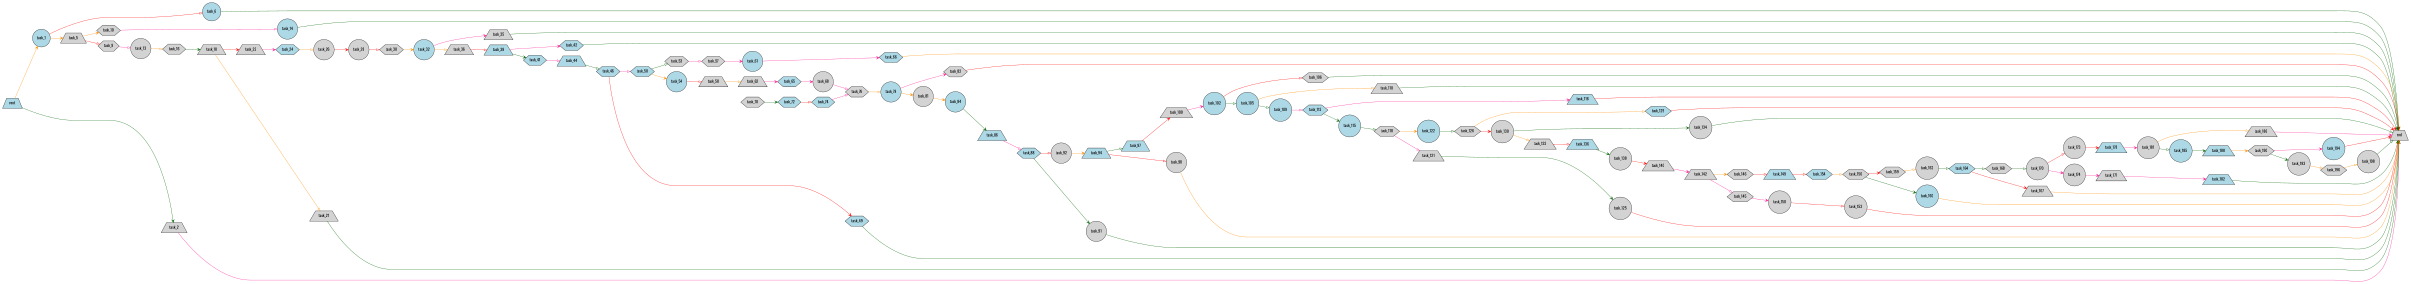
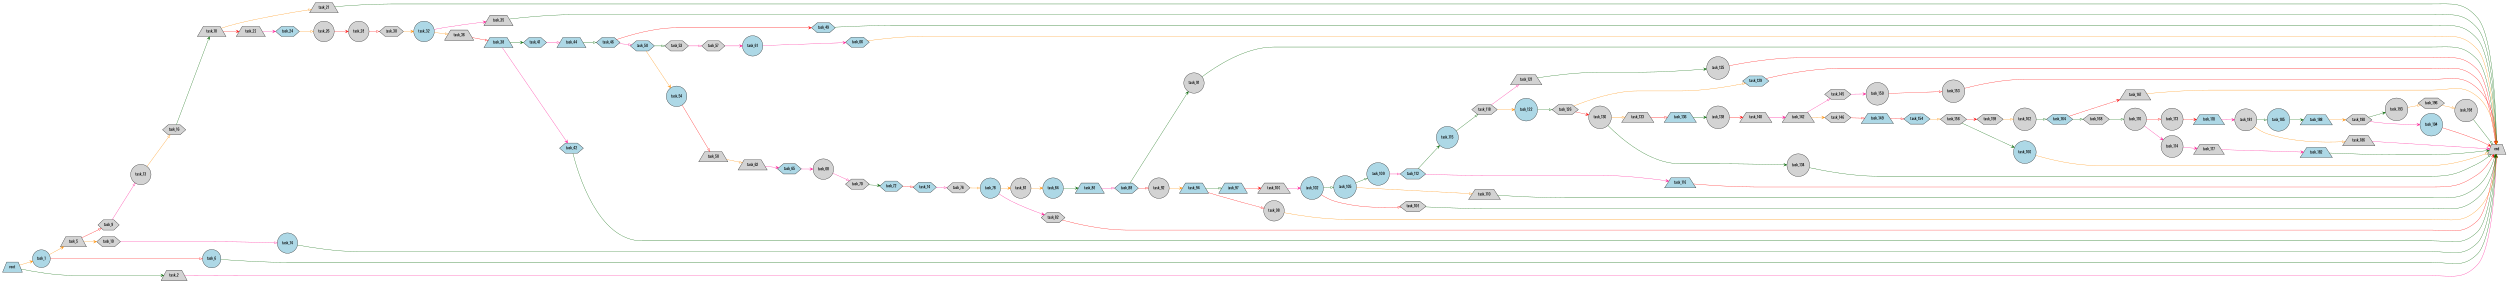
edge "task_68" -> "task_76": now "task_68" -> "task_70"
